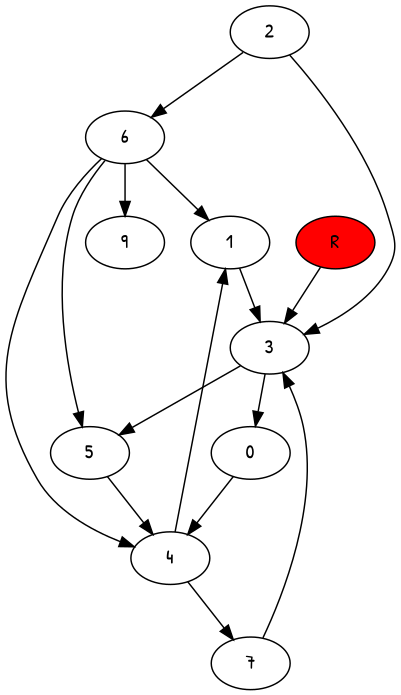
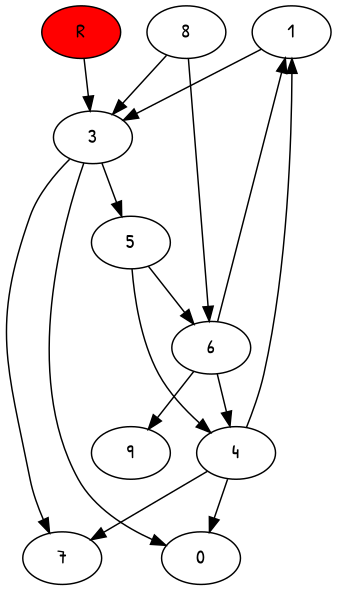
node "2": label "2" -> "8"
edge "6" -> "5": reversed
edge "0" -> "4": reversed
edge "7" -> "3": reversed
